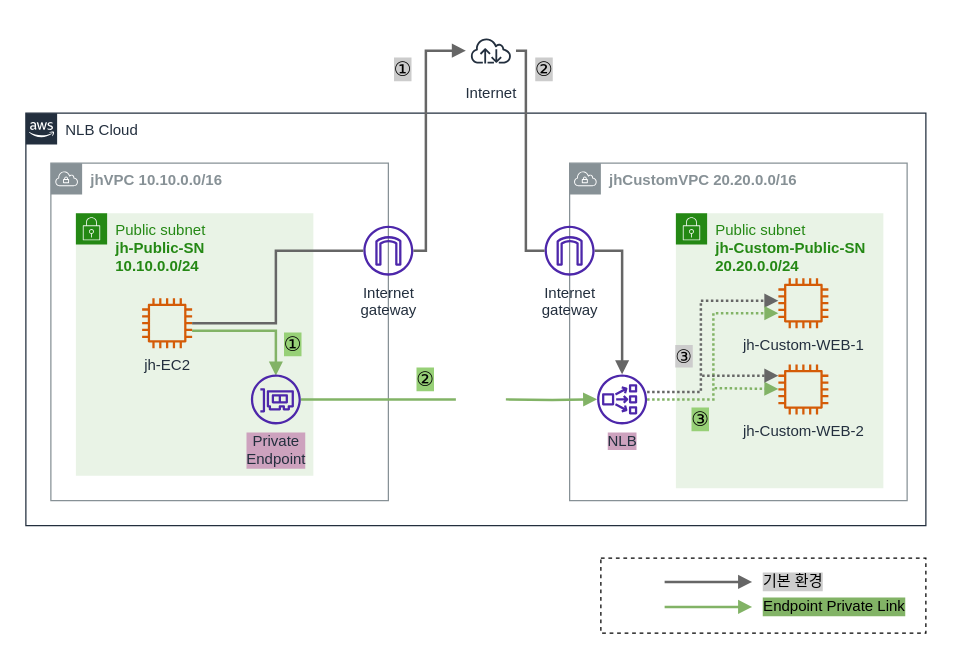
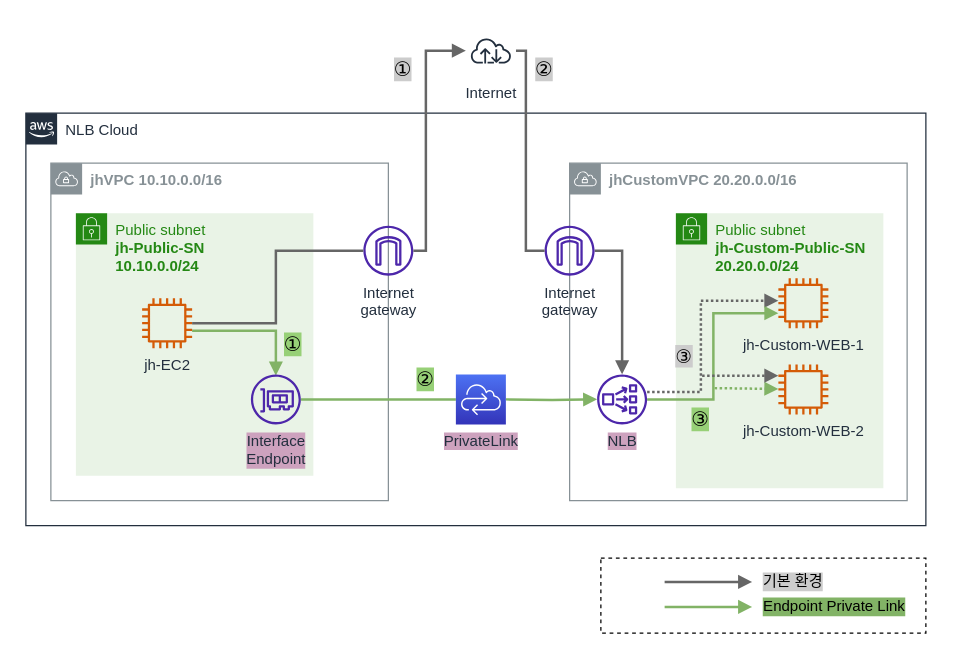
edge "NLB" -> "jh-Custom-WEB-1": style dashed -> solid
node "PrivateLink": added
node "Private Endpoint": label "Private Endpoint" -> "Interface Endpoint"
